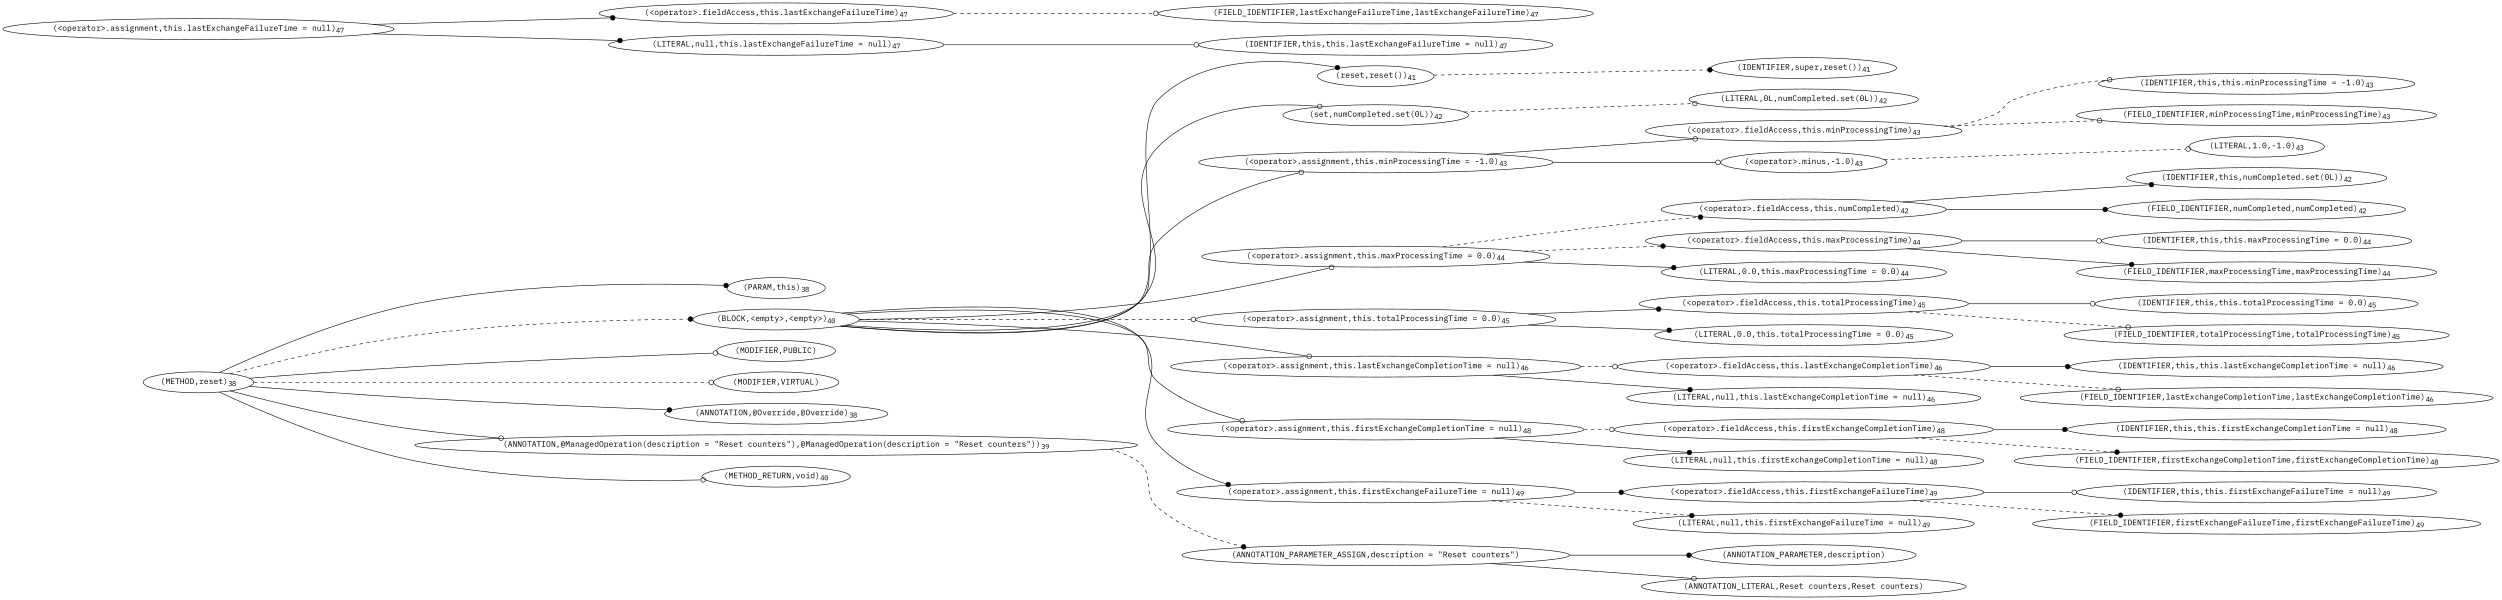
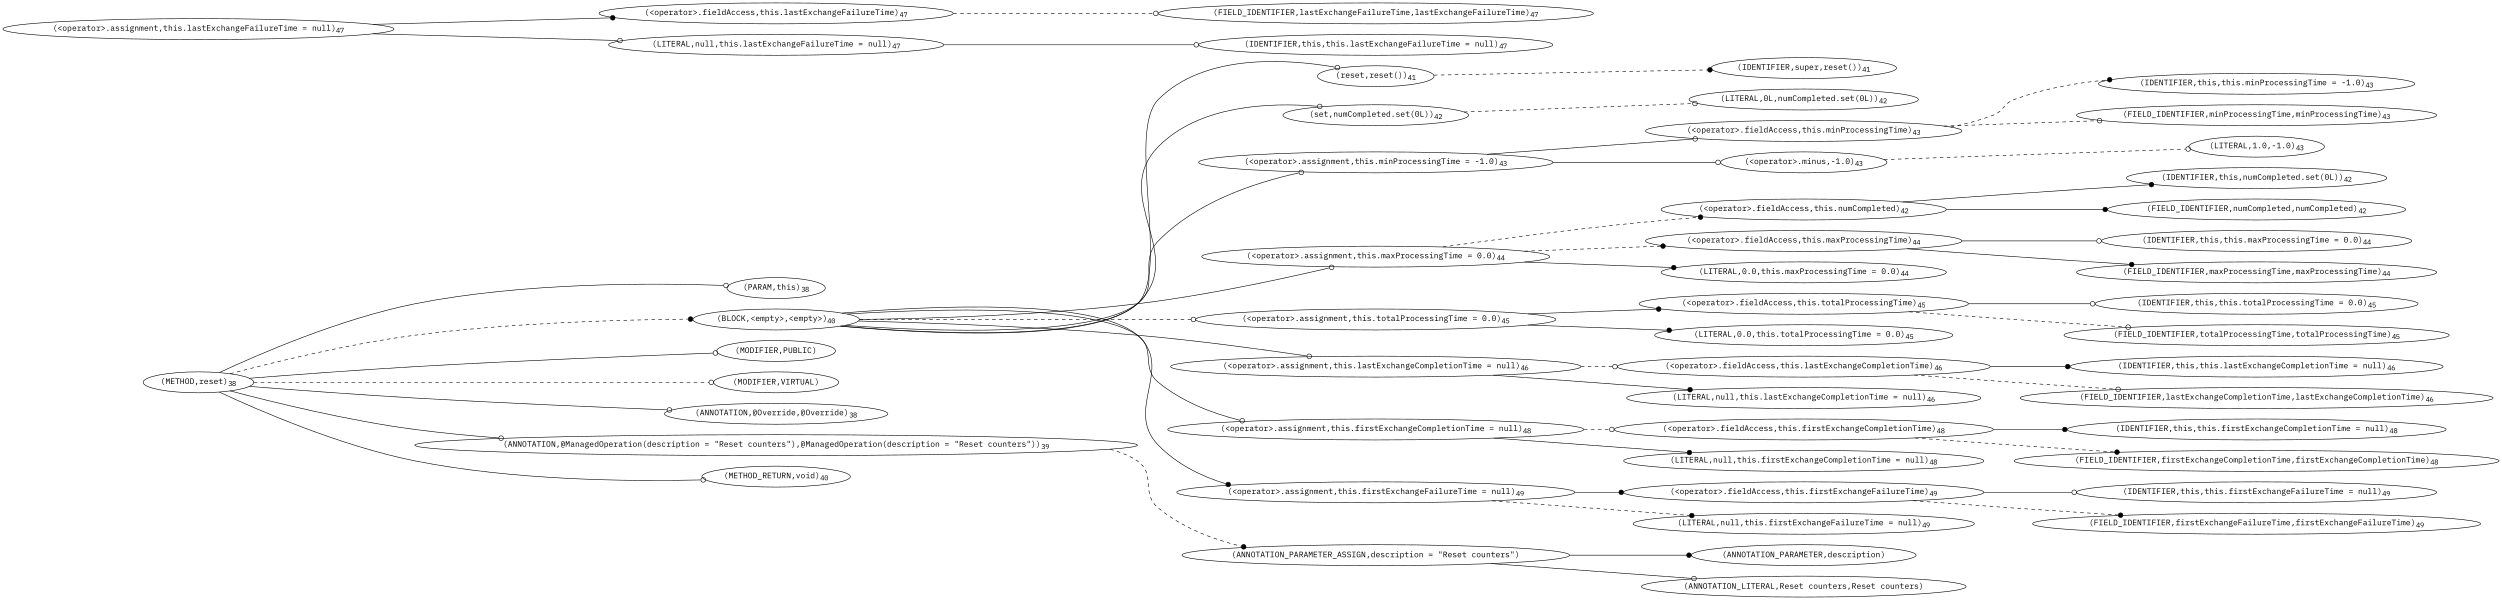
edge "(<operator>.assignment,this.lastExchangeFailureTime = null)" -> "(LITERAL,null,this.lastExchangeFailureTime = null)": arrowhead dot -> odot
edge "(<operator>.fieldAccess,this.minProcessingTime)" -> "(IDENTIFIER,this,this.minProcessingTime = -1.0)": arrowhead odot -> dot
edge "(BLOCK,<empty>,<empty>)" -> "(reset,reset())": arrowhead dot -> odot
edge "(METHOD,reset)" -> "(PARAM,this)": arrowhead dot -> odot
edge "(METHOD,reset)" -> "(ANNOTATION,@Override,@Override)": arrowhead dot -> odot
